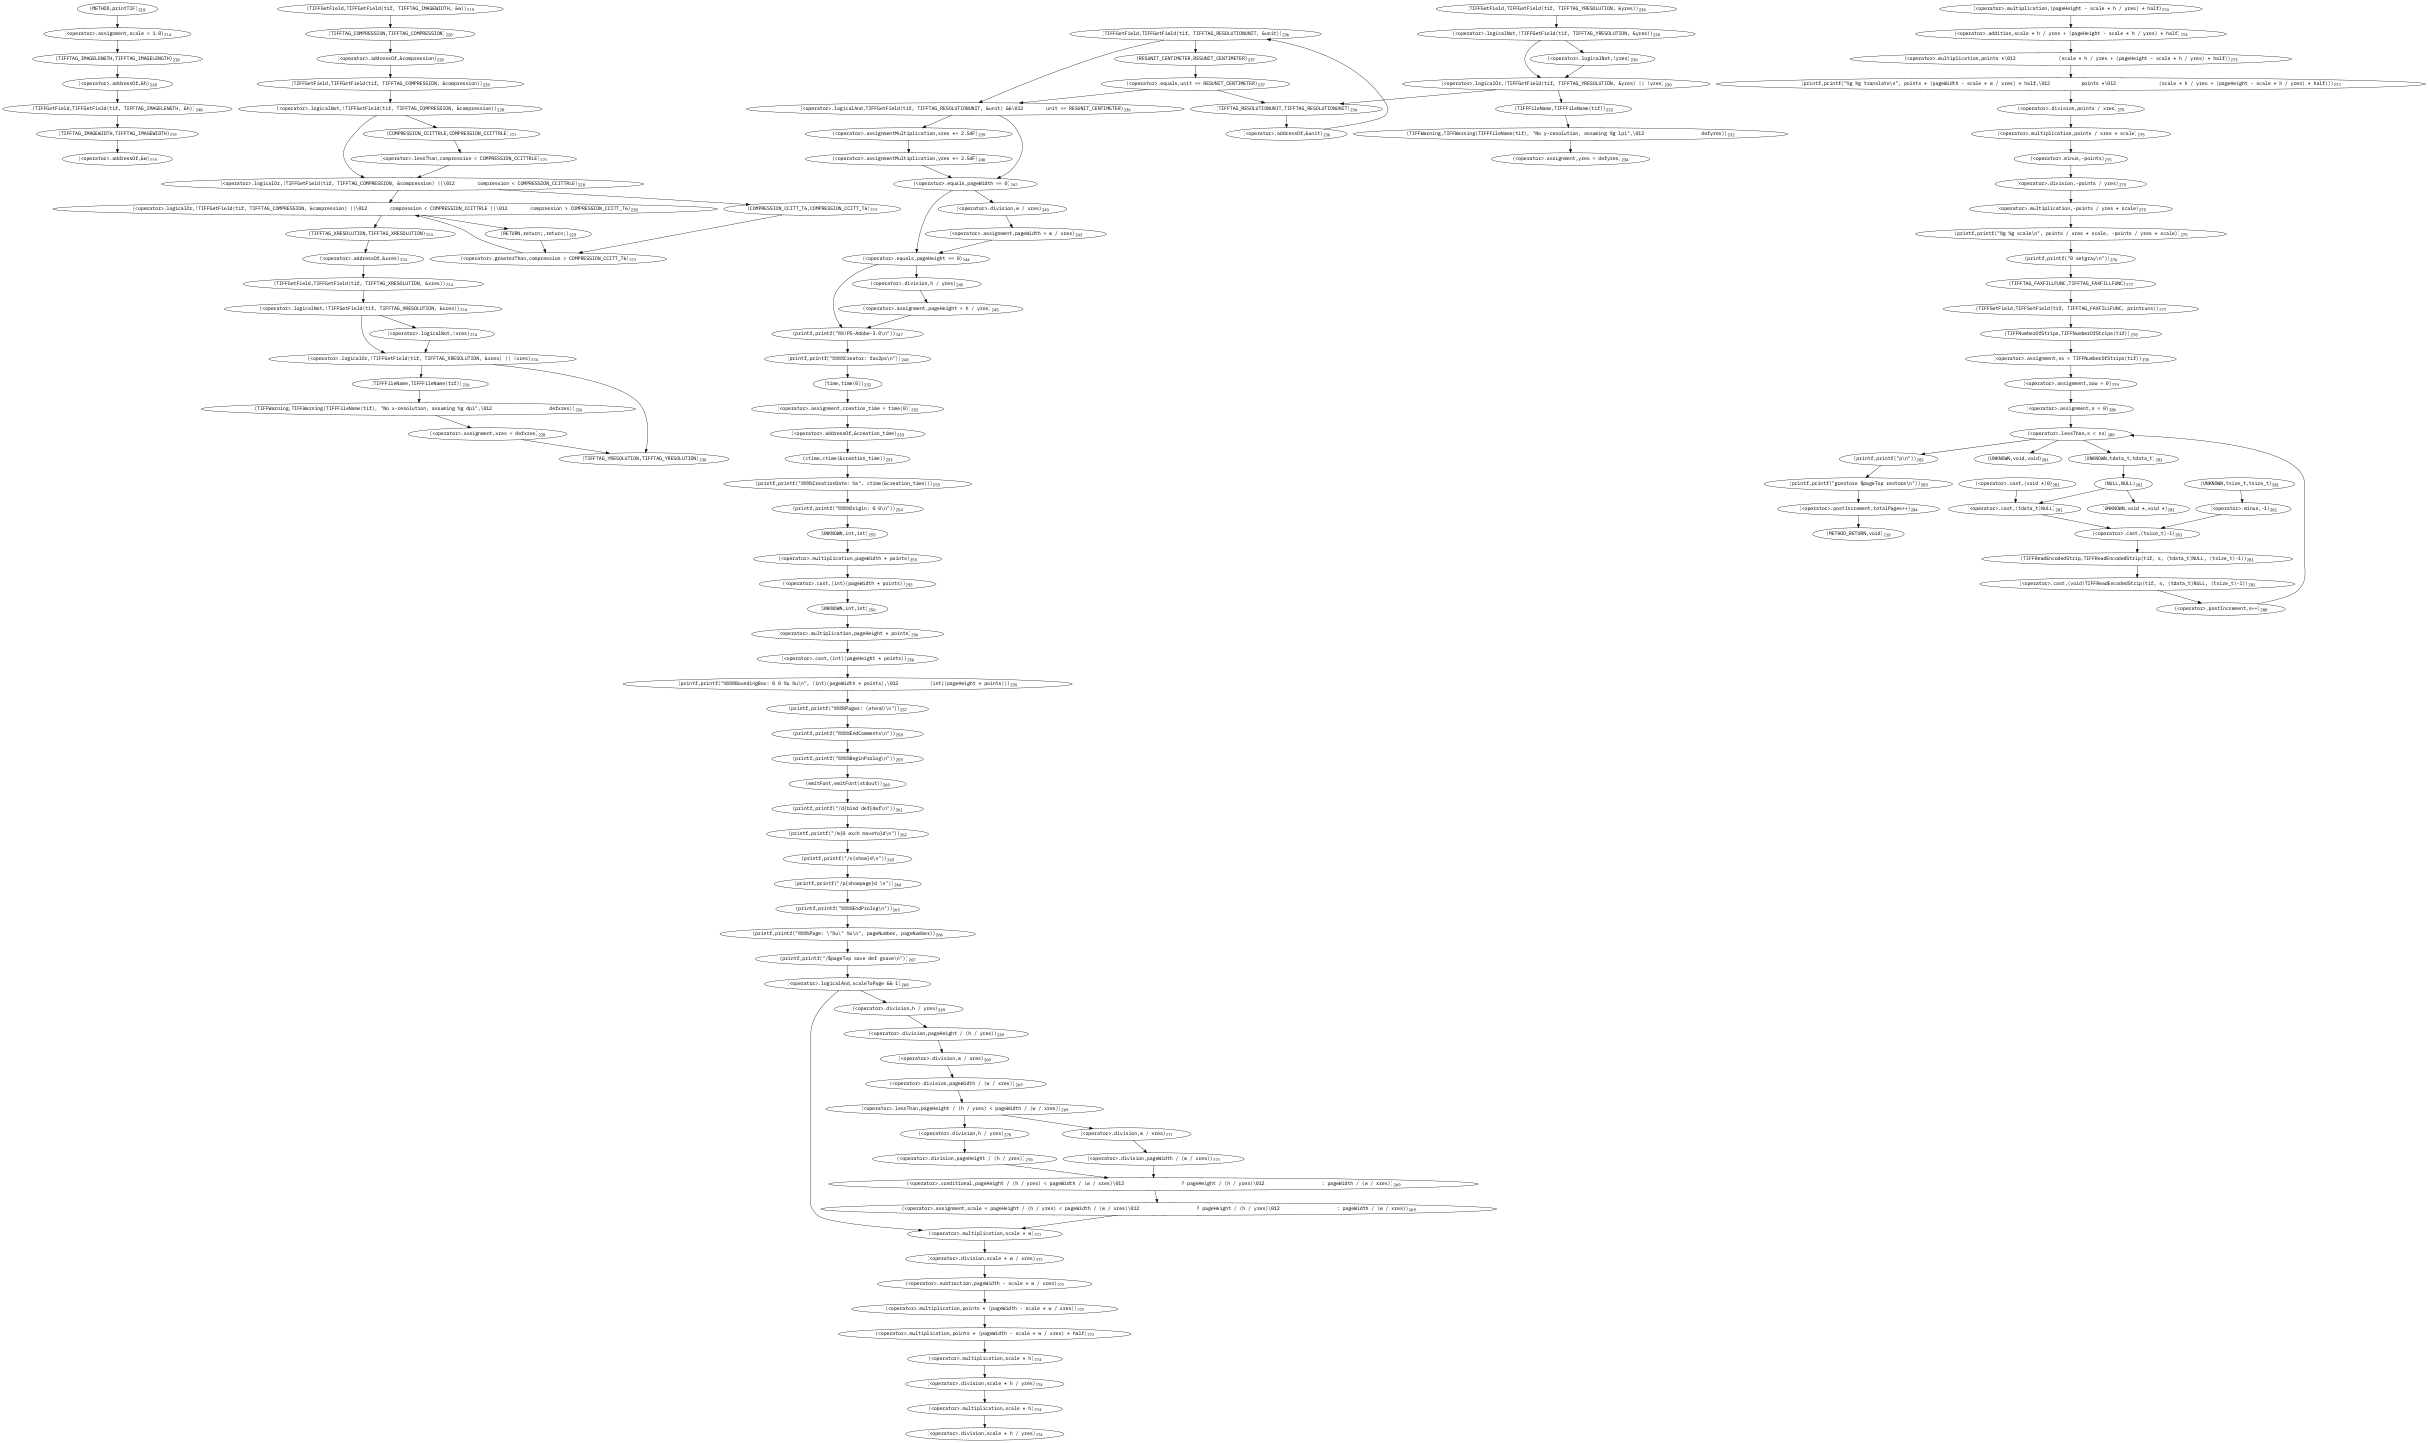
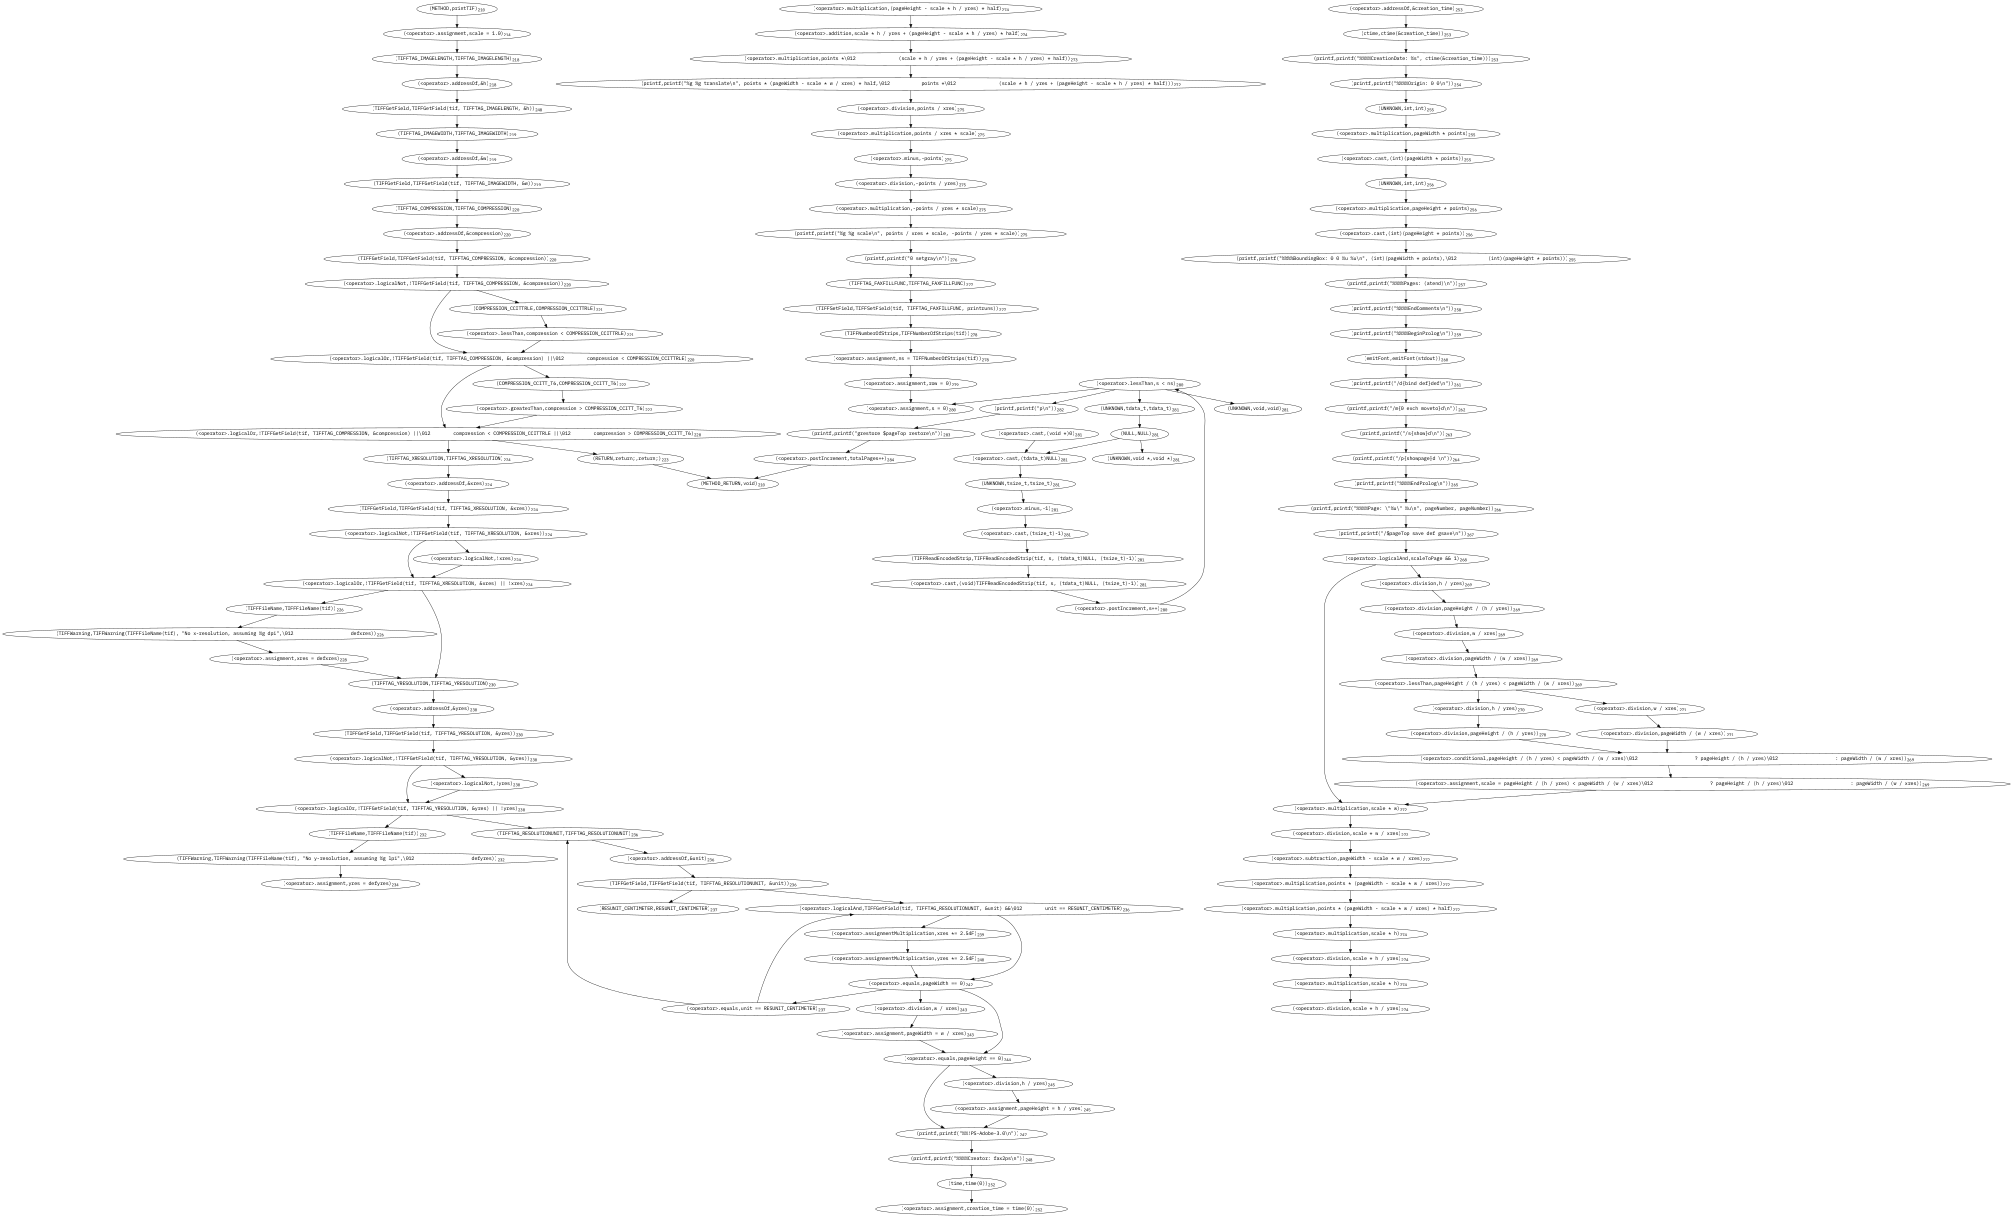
edge "(RESUNIT_CENTIMETER,RESUNIT_CENTIMETER)" -> "(<operator>.equals,unit == RESUNIT_CENTIMETER)": now "(<operator>.equals,pageWidth == 0)" -> "(<operator>.equals,unit == RESUNIT_CENTIMETER)"
edge "(<operator>.addressOf,&w)" -> "(TIFFGetField,TIFFGetField(tif, TIFFTAG_IMAGEWIDTH, &w))": added
edge "(RETURN,return;,return;)" -> "(<operator>.greaterThan,compression > COMPRESSION_CCITT_T6)": now "(RETURN,return;,return;)" -> "(METHOD_RETURN,void)"
edge "(<operator>.assignment,creation_time = time(0))" -> "(<operator>.addressOf,&creation_time)": removed
edge "(<operator>.assignment,s = 0)" -> "(<operator>.lessThan,s < ns)": reversed
edge "(<operator>.cast,(tdata_t)NULL)" -> "(<operator>.cast,(tsize_t)-1)": now "(<operator>.cast,(tdata_t)NULL)" -> "(UNKNOWN,tsize_t,tsize_t)"
node "(<operator>.addressOf,&yres)": added
